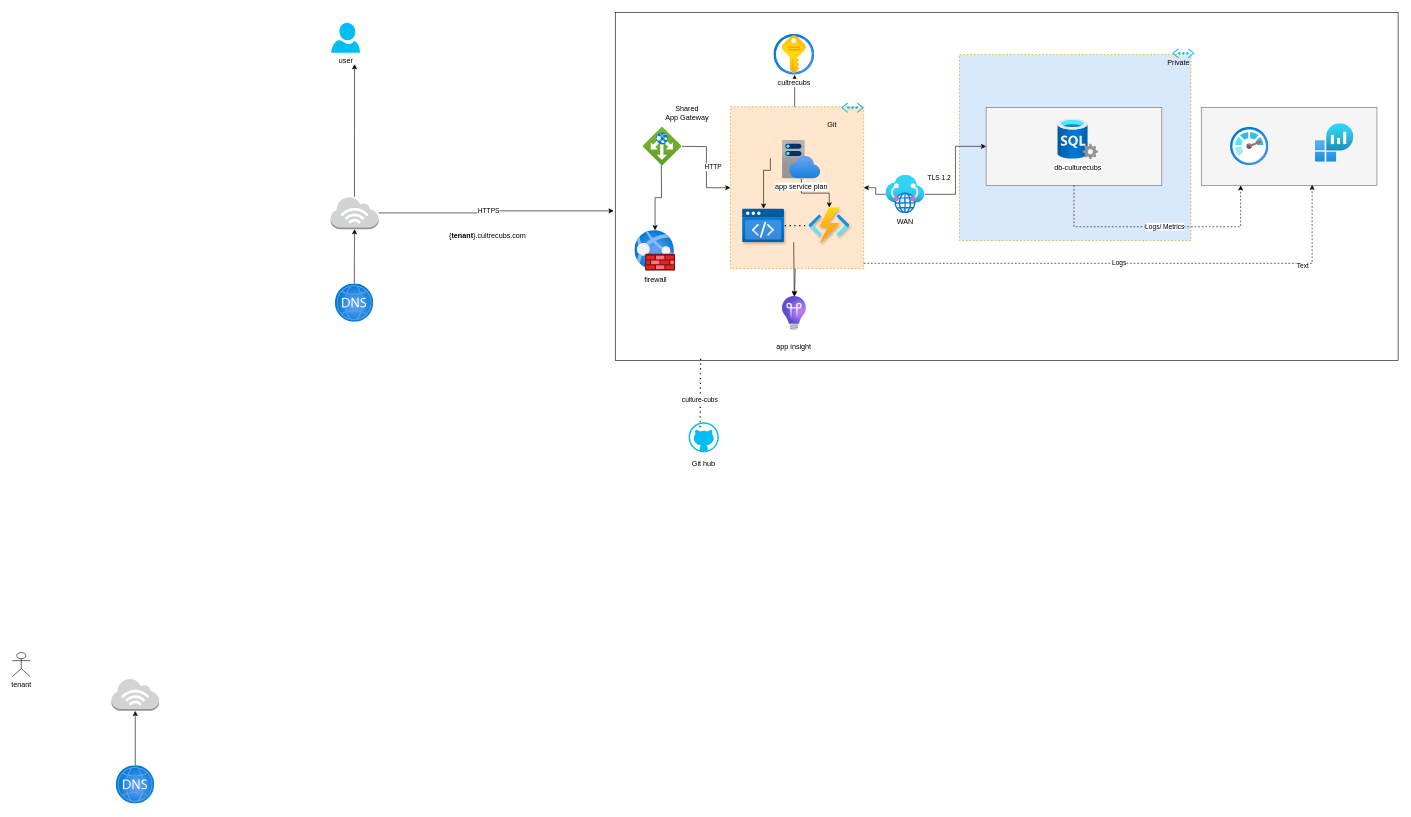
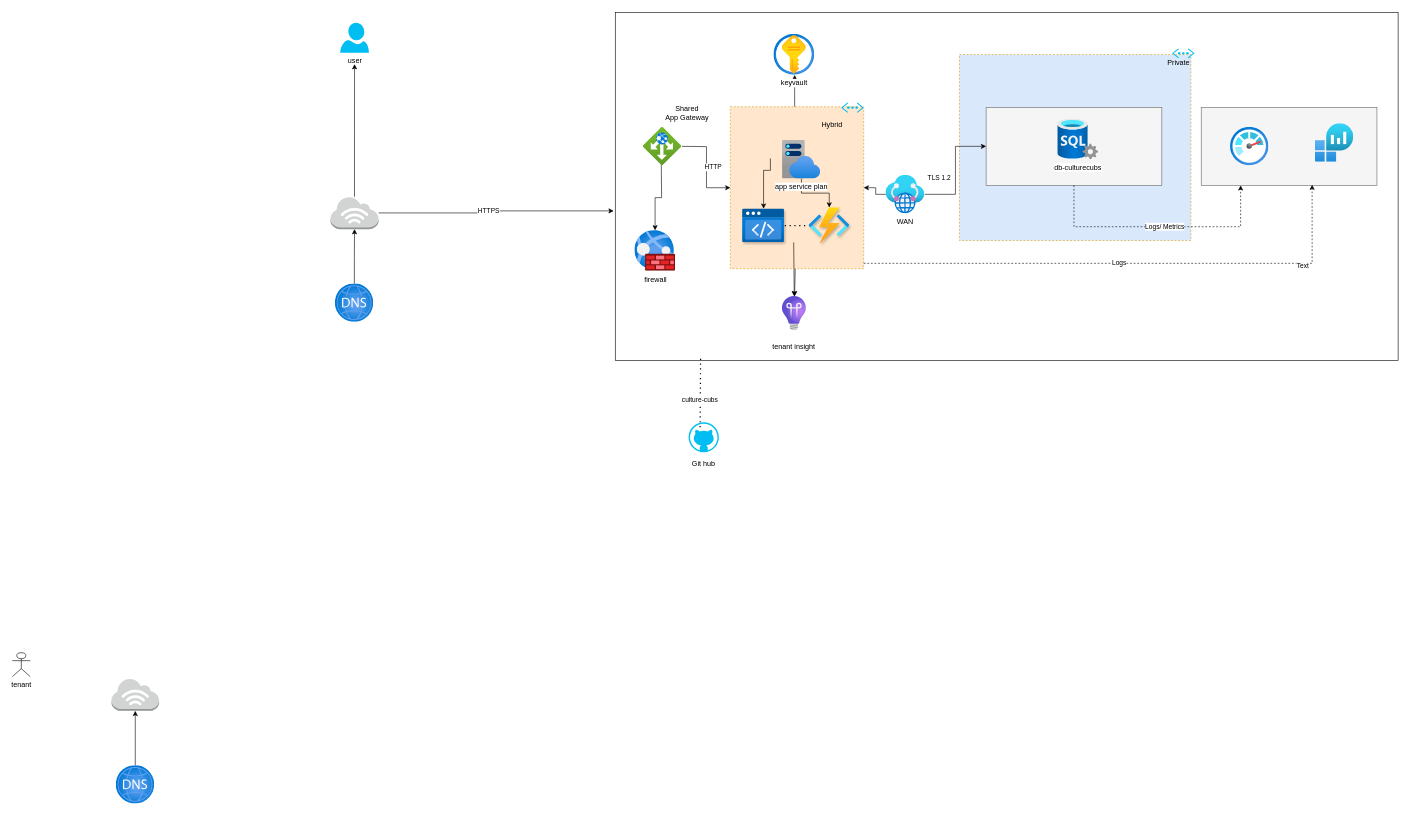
node "user": moved (346, 38) -> (355, 38)
node "cultrecubs": label "cultrecubs" -> "keyvault"
node "Git": label "Git" -> "Hybrid"
node "{tenant}.cultrecubs.com": removed
node "app insight": label "app insight" -> "tenant insight"
